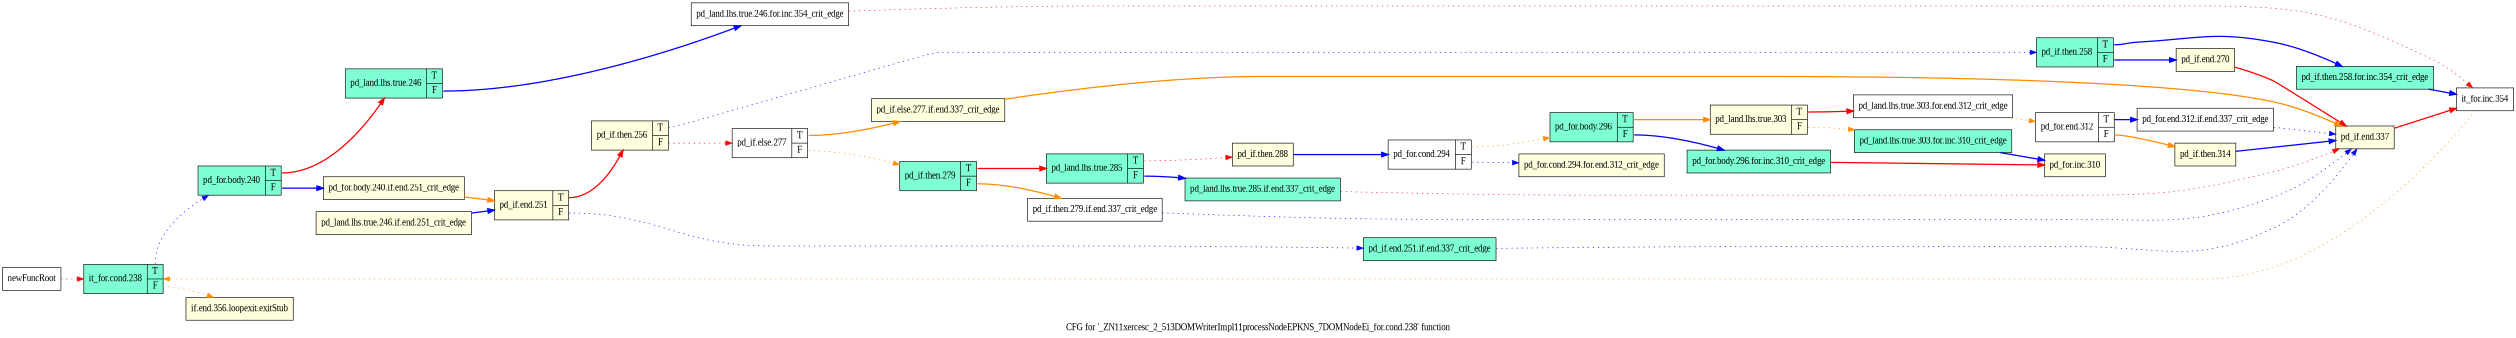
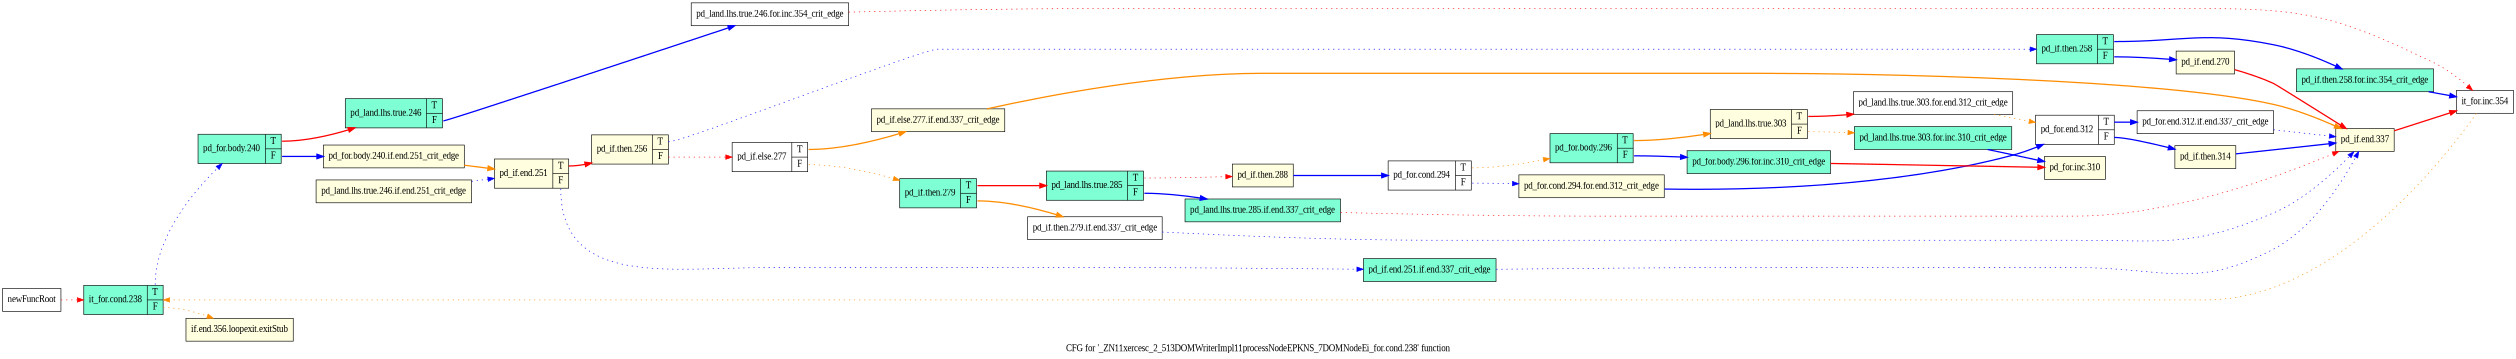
edge "pd_for.end.312" -> "pd_if.then.314": color darkorange -> blue
edge "pd_for.cond.294.for.end.312_crit_edge" -> "pd_for.end.312": added
edge "pd_land.lhs.true.246.if.end.251_crit_edge" -> "pd_if.end.251": style bold -> dotted
